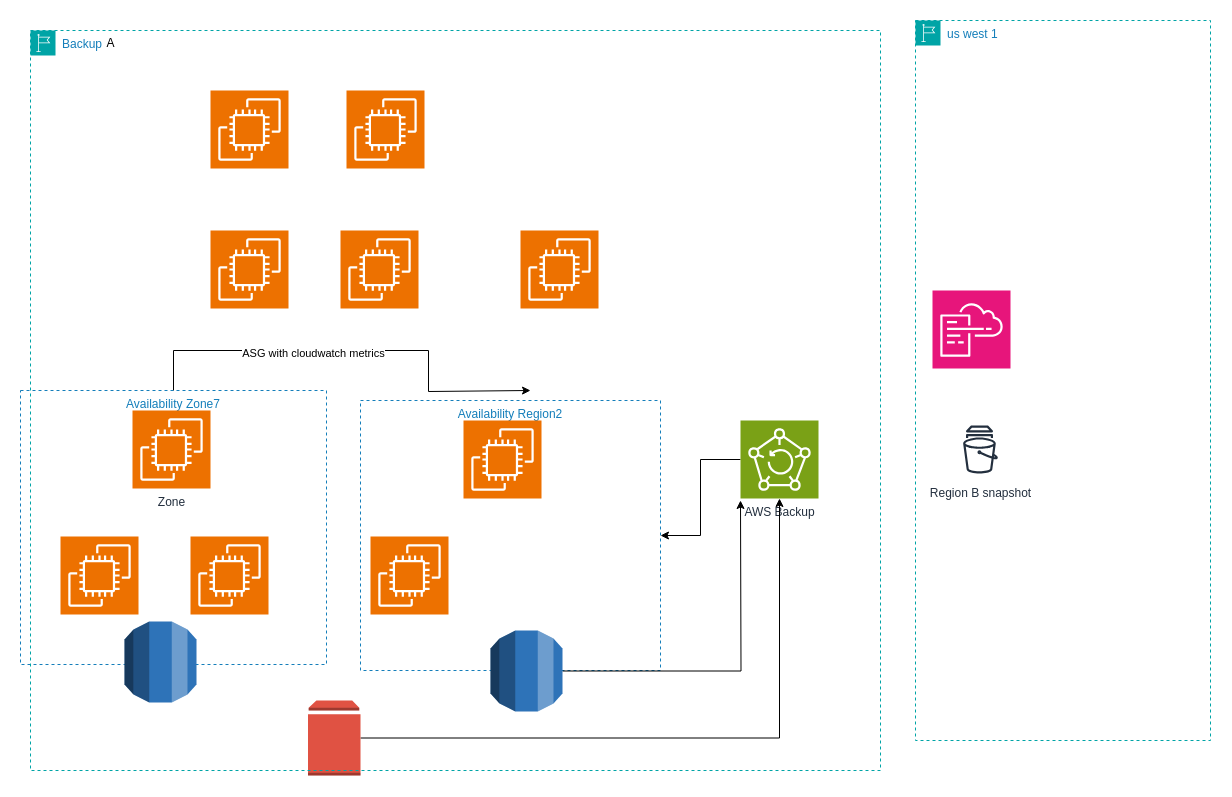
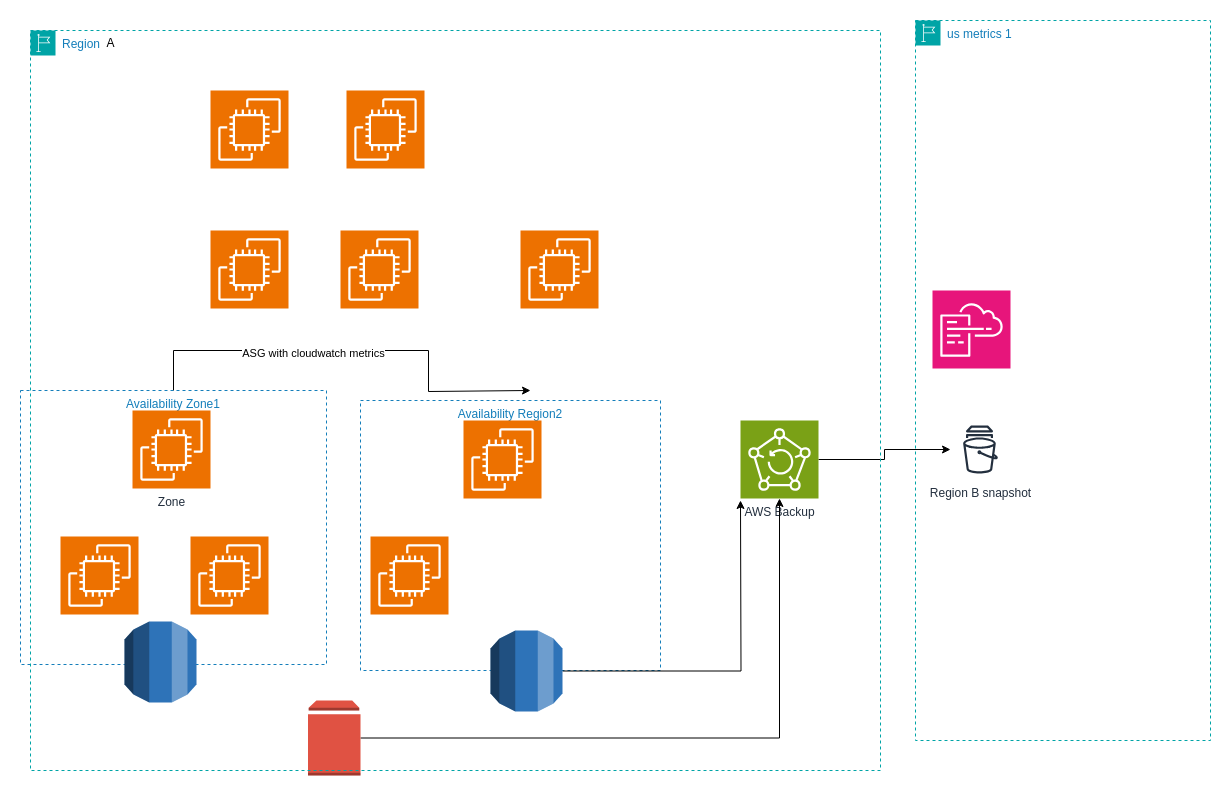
node "us west 1": label "us west 1" -> "us metrics 1"
node "Backup": label "Backup" -> "Region"
node "Availability Zone7": label "Availability Zone7" -> "Availability Zone1"
edge "AWS Backup" -> "Availability Region2": now "AWS Backup" -> "Region B snapshot"
